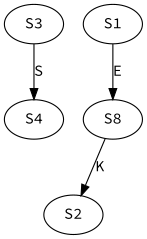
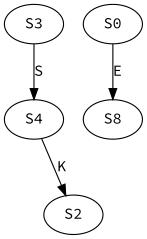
node "S1": label "S1" -> "S0"
edge "S8" -> "S2": now "S4" -> "S2"
